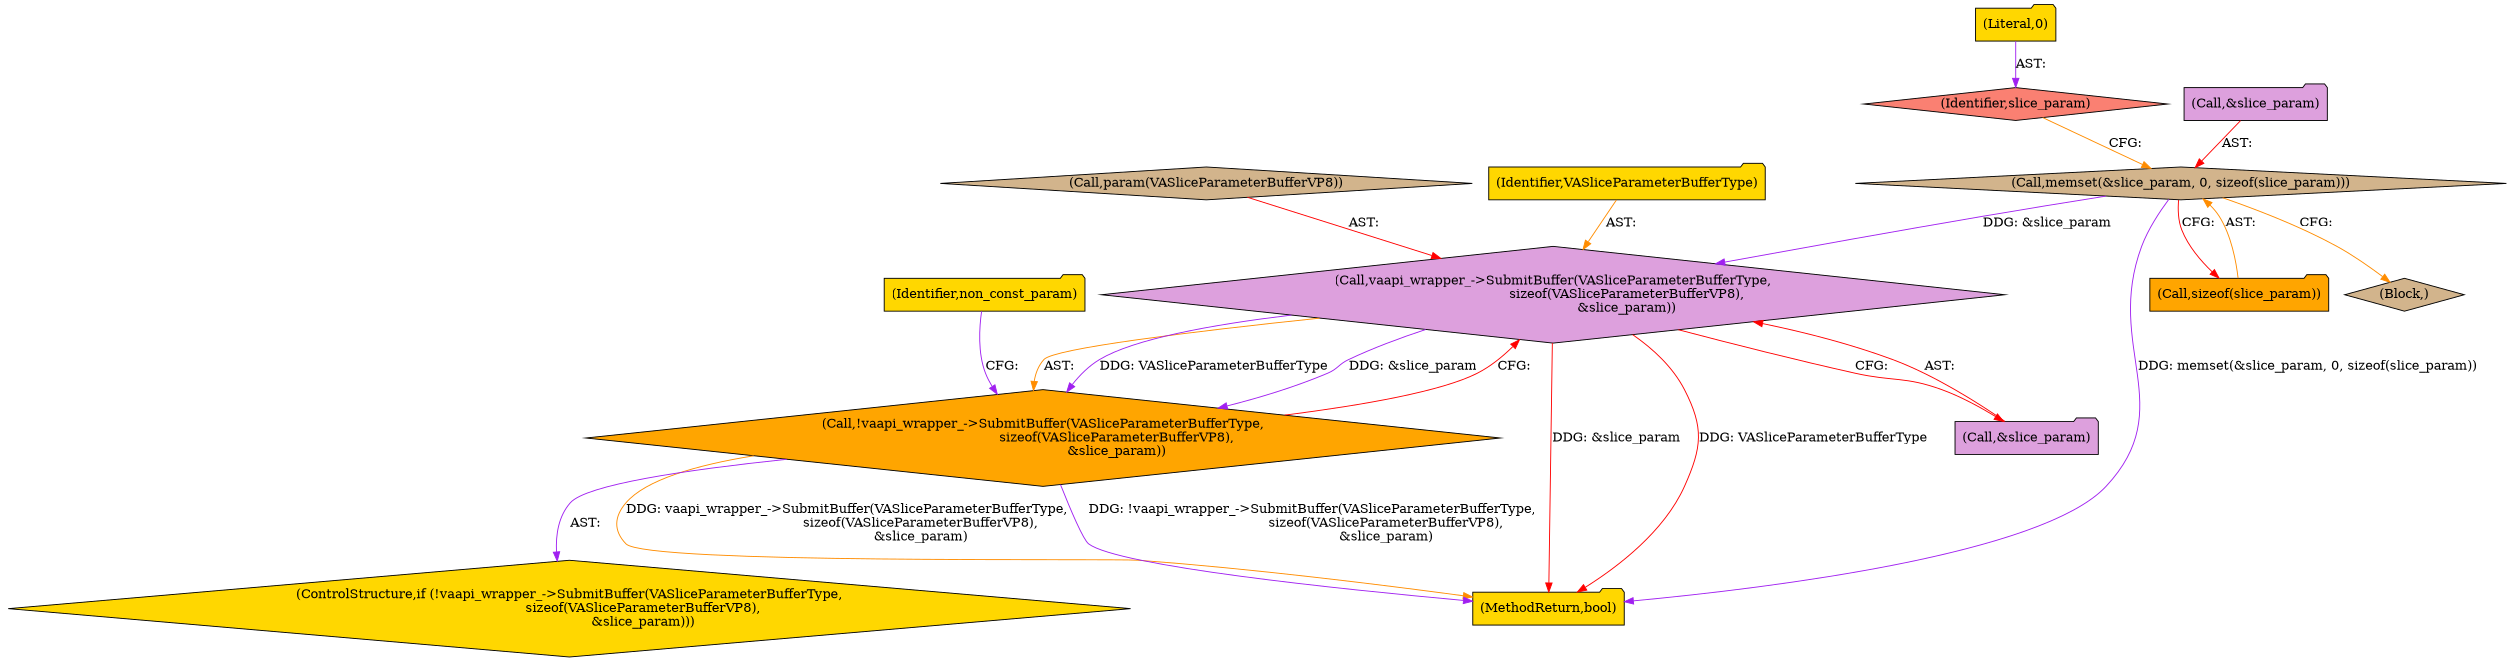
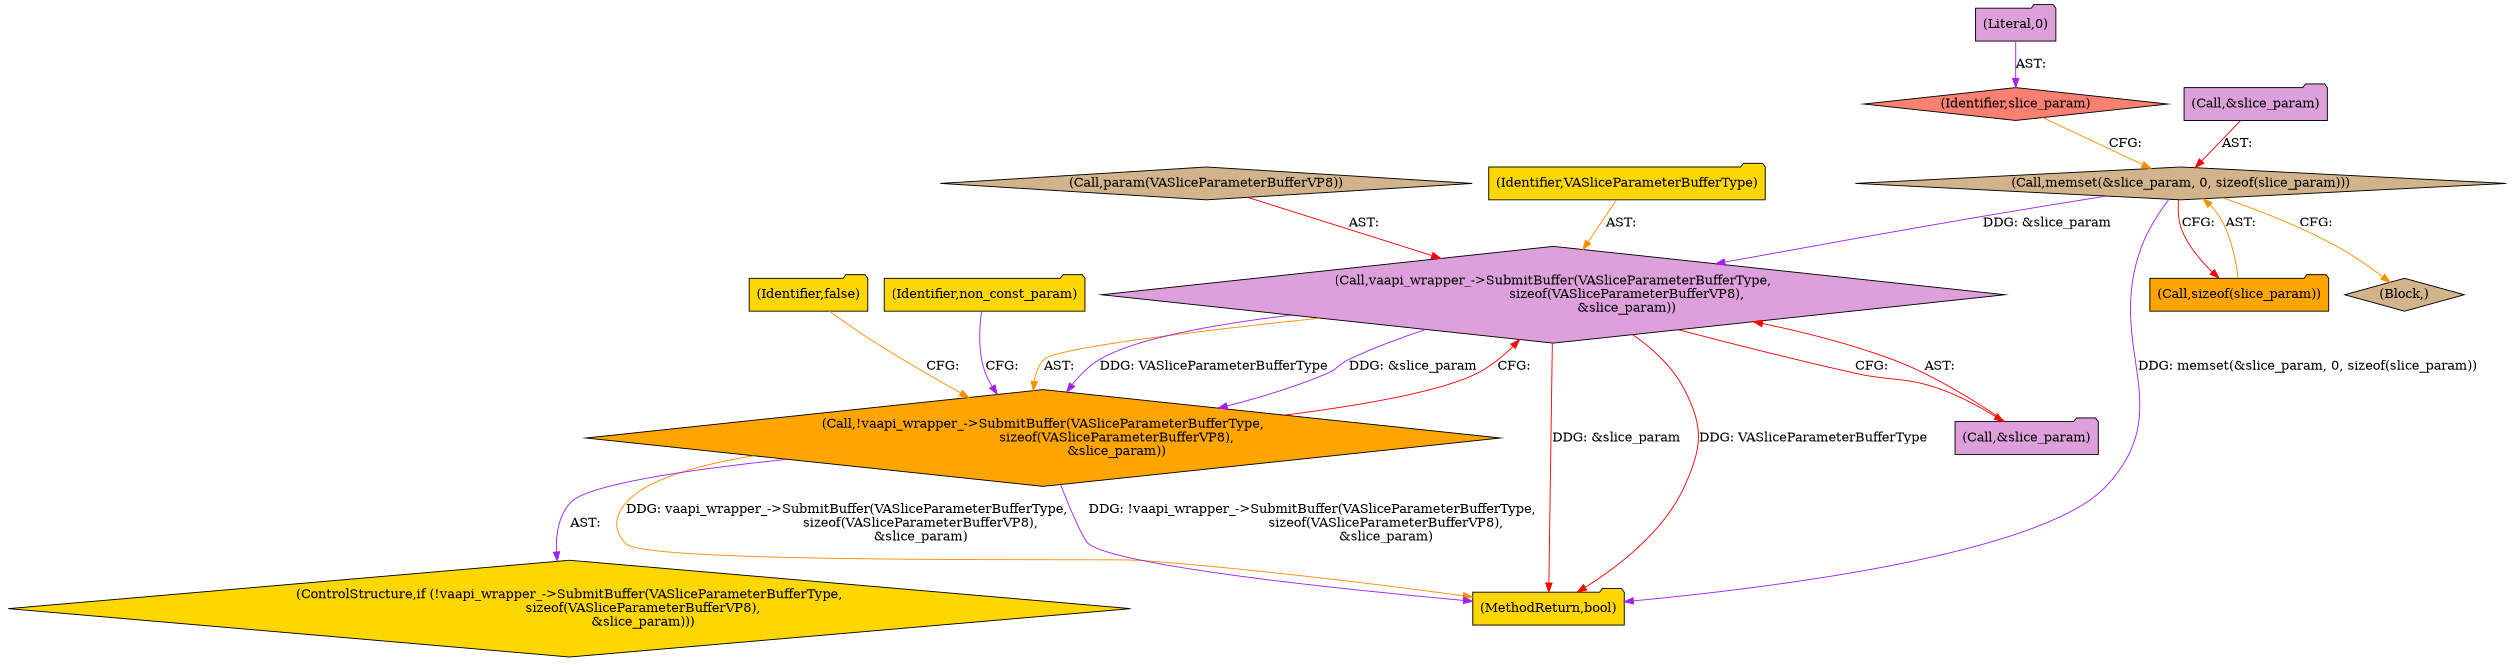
node "(Literal,0)": fillcolor gold -> plum
node "(Identifier,false)": added
